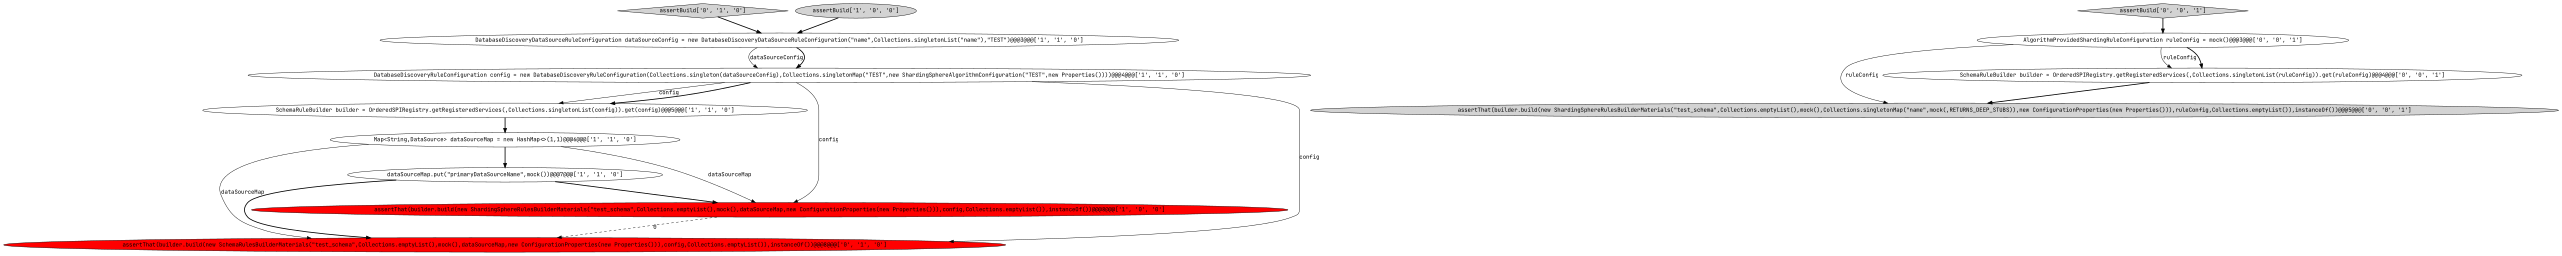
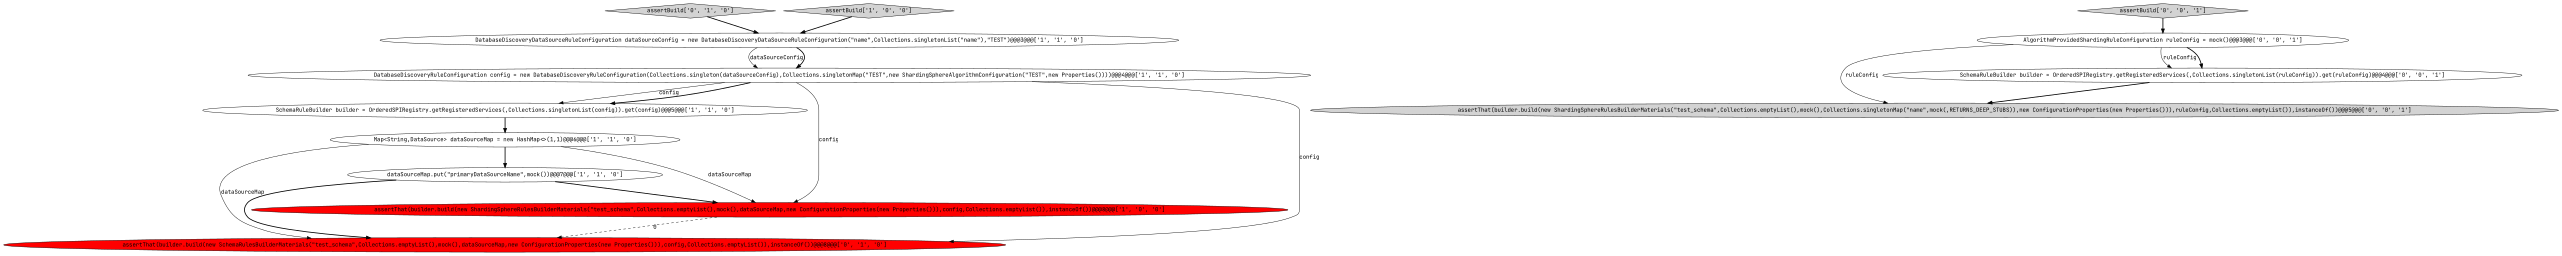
node "assertBuild['1', '0', '0']": shape ellipse -> diamond
